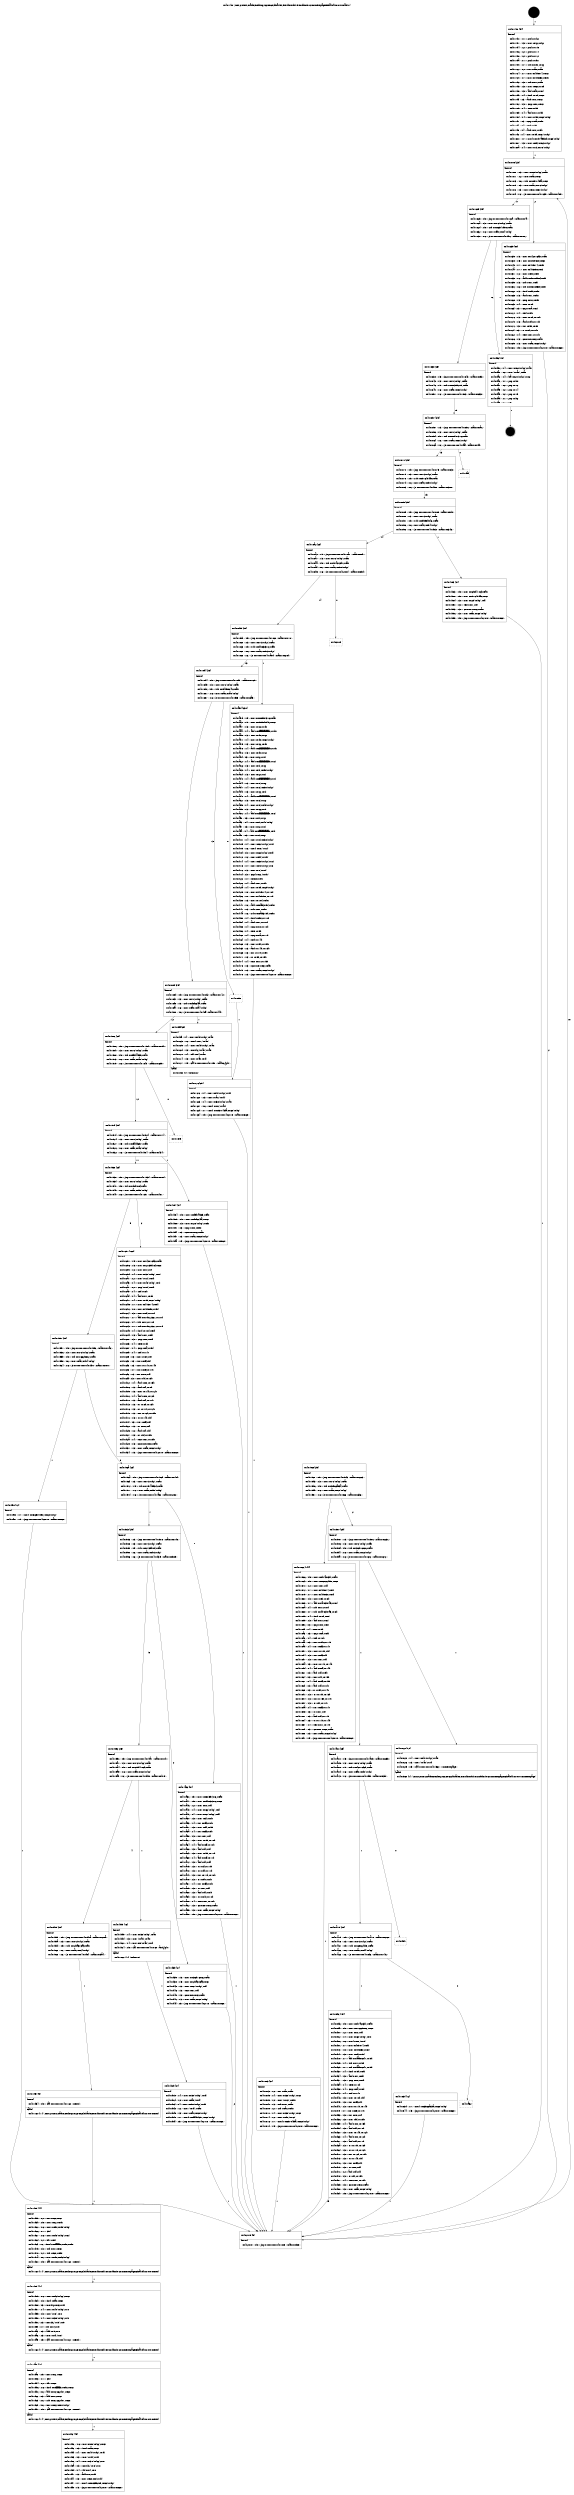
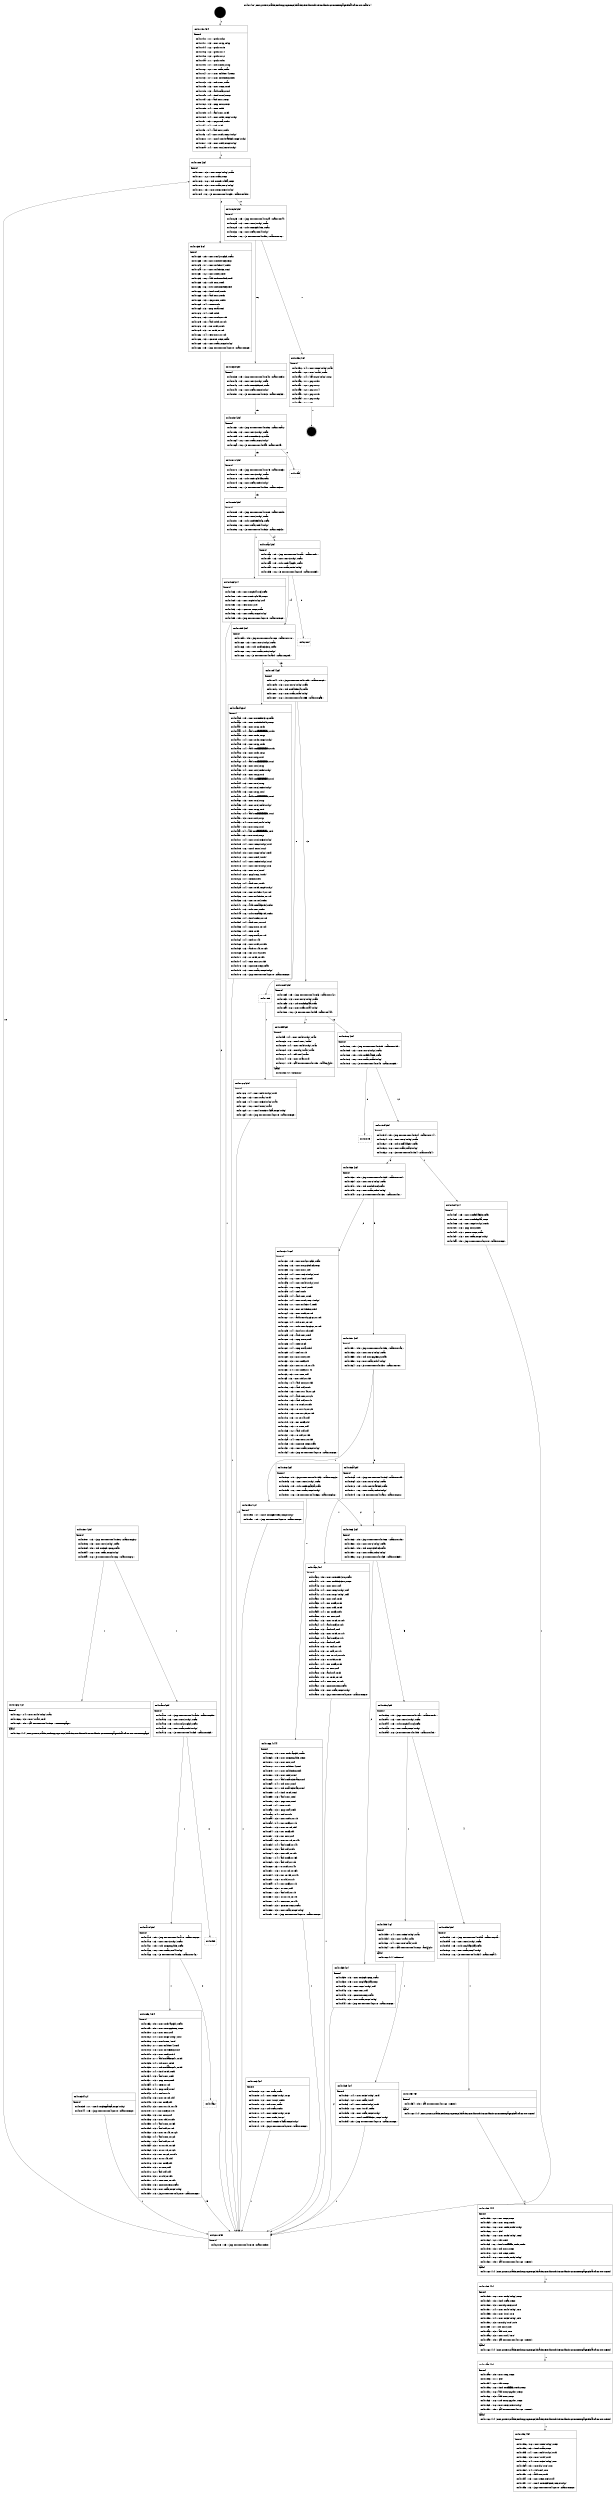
edge "0x40191f [25]" -> "0x401938 [25]": label " 11" -> " 2"
edge "0x401c1c [29]" -> "0x40201e [5]": label " 1" -> " 14"
edge "0x4019ce [25]" -> "0x4019e7 [25]": now "0x4019ce [25]" -> "0x401983 [25]"
